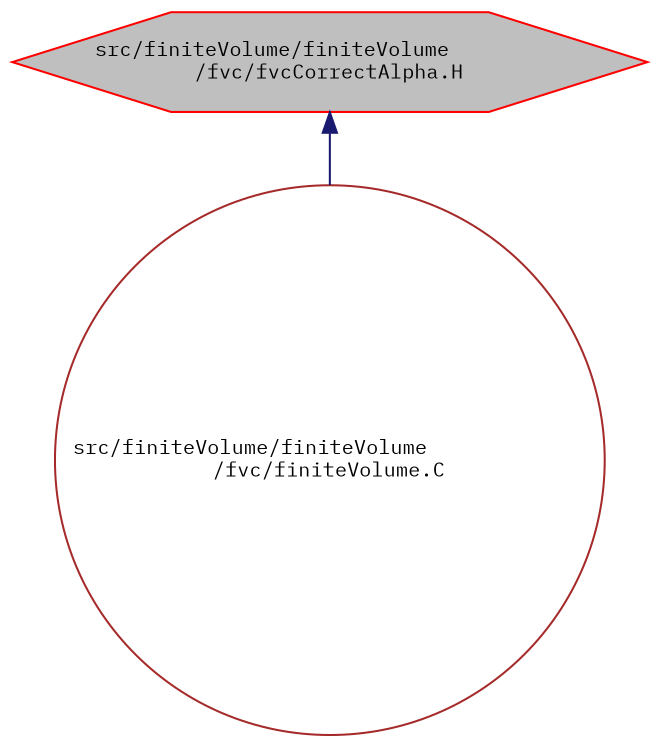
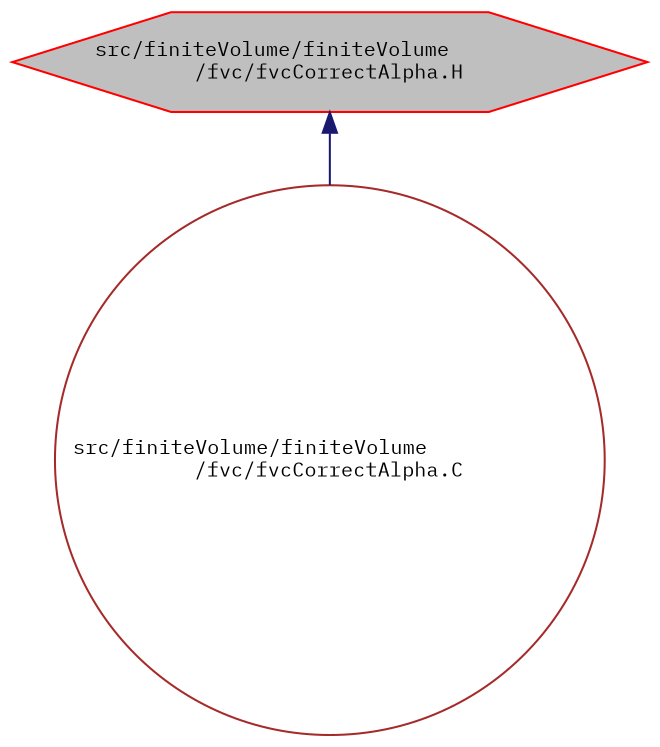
node "src/finiteVolume/finiteVolume /fvc/finiteVolume.C": label "src/finiteVolume/finiteVolume /fvc/finiteVolume.C" -> "src/finiteVolume/finiteVolume /fvc/fvcCorrectAlpha.C"
